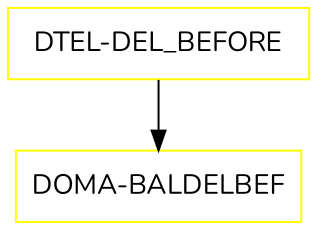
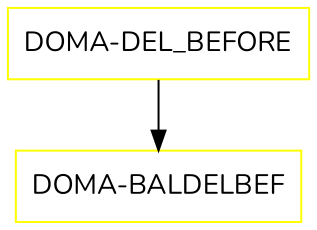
node "DTEL-DEL_BEFORE": label "DTEL-DEL_BEFORE" -> "DOMA-DEL_BEFORE"
